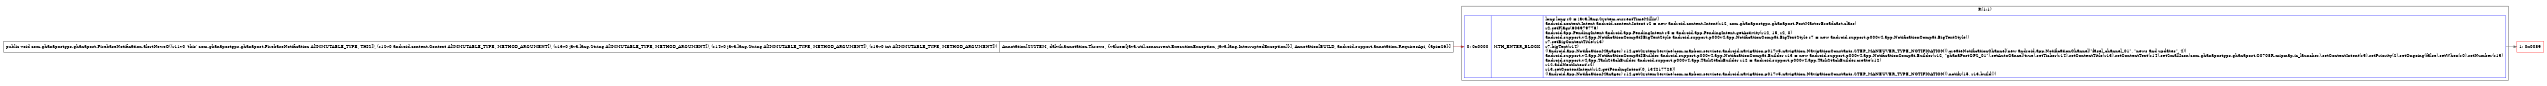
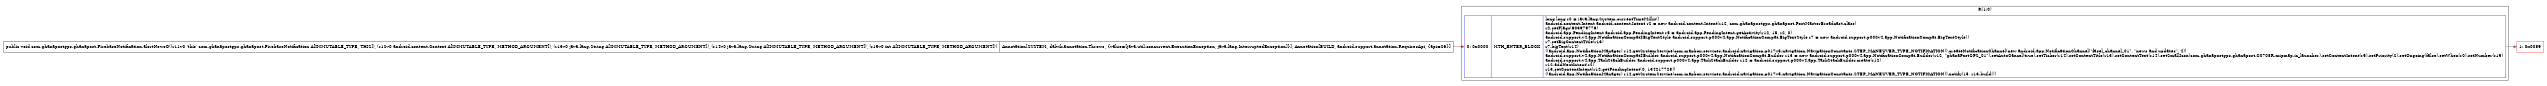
cluster "R(1:1)": label "R(1:1)" -> "R(1:0)"
